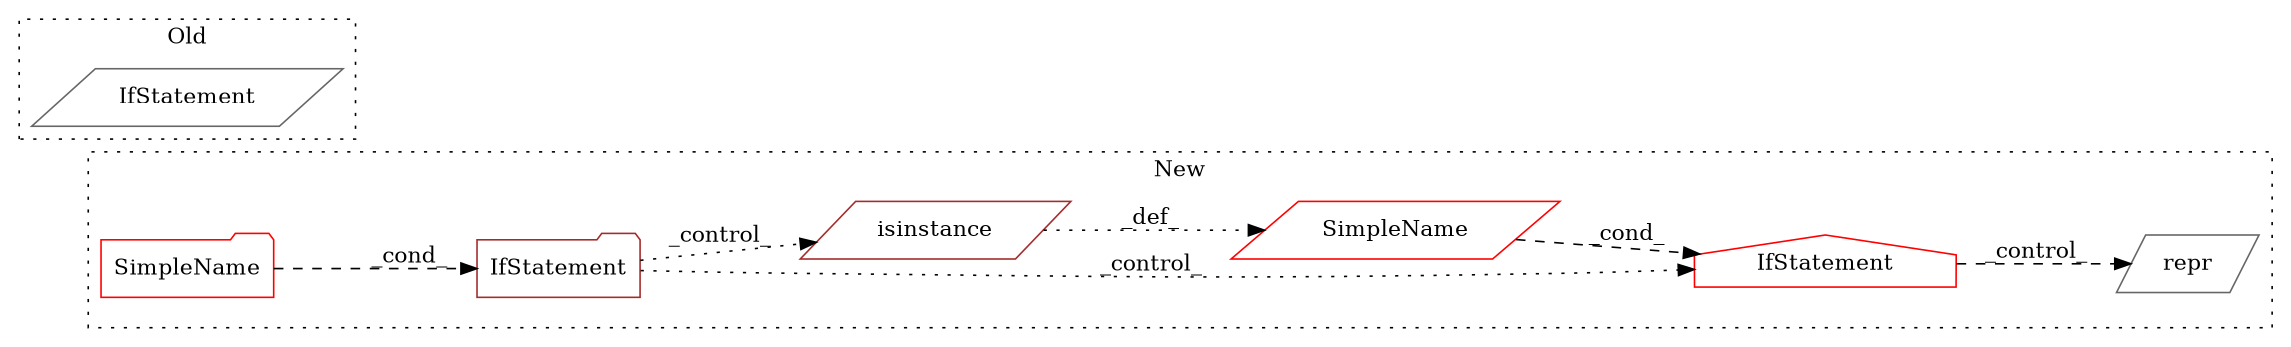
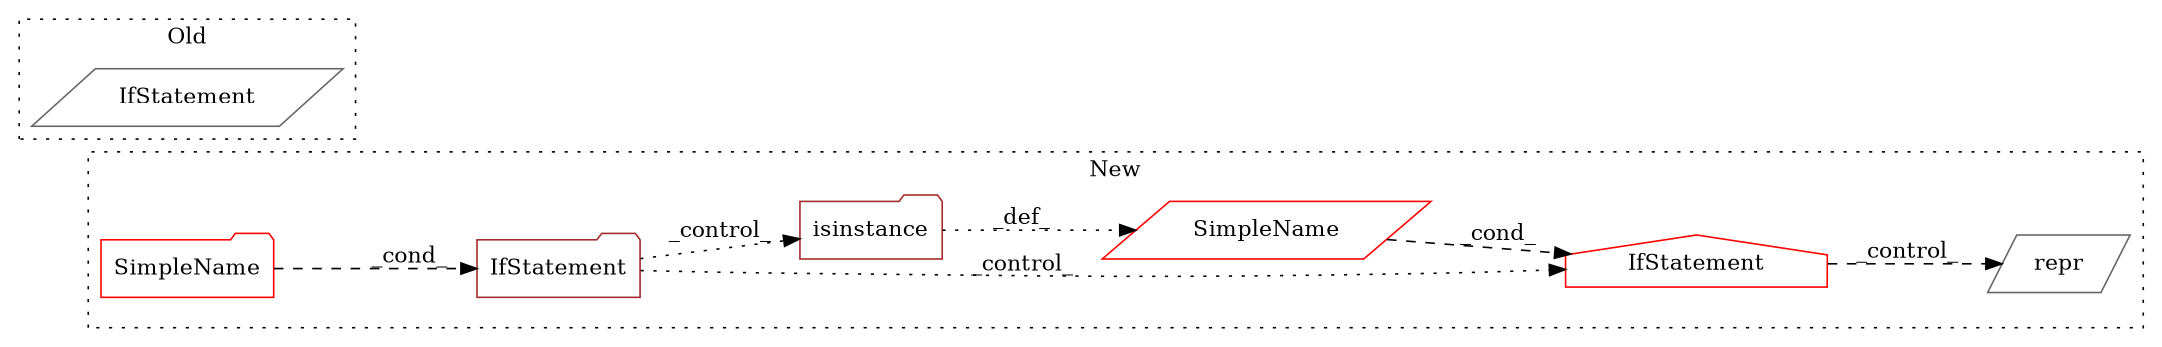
node "isinstance": shape parallelogram -> folder
